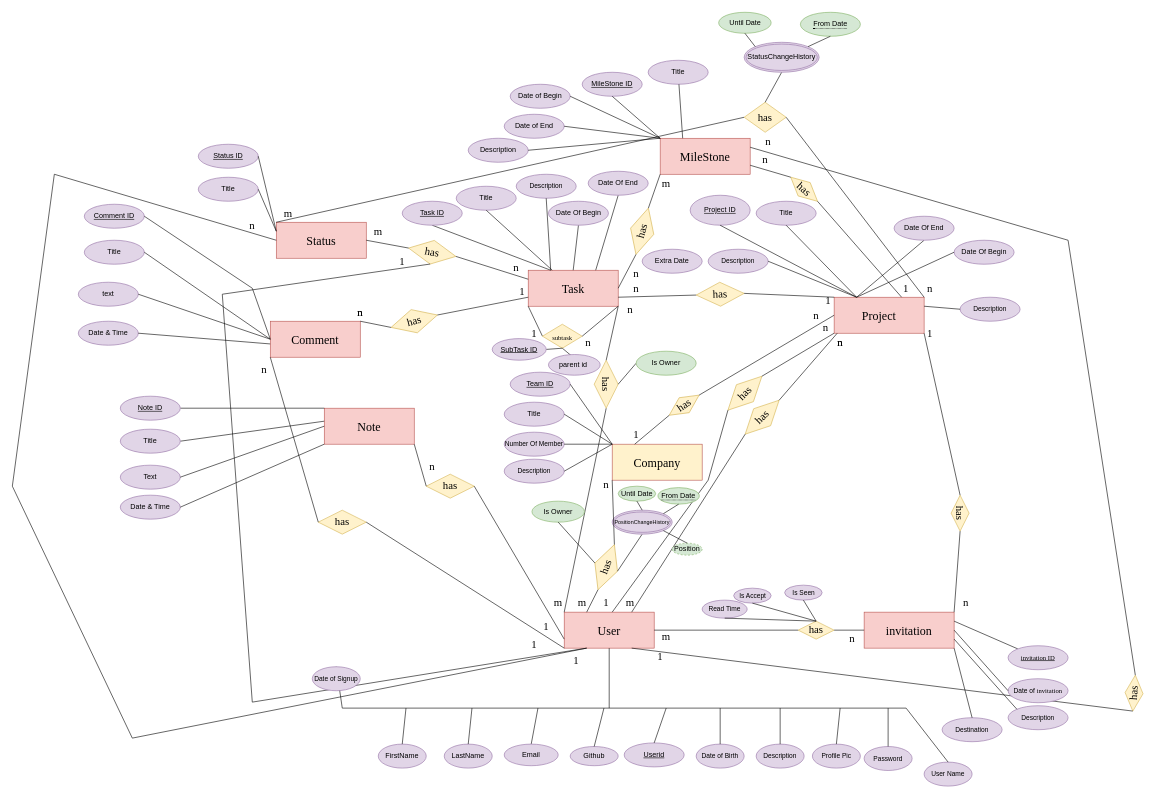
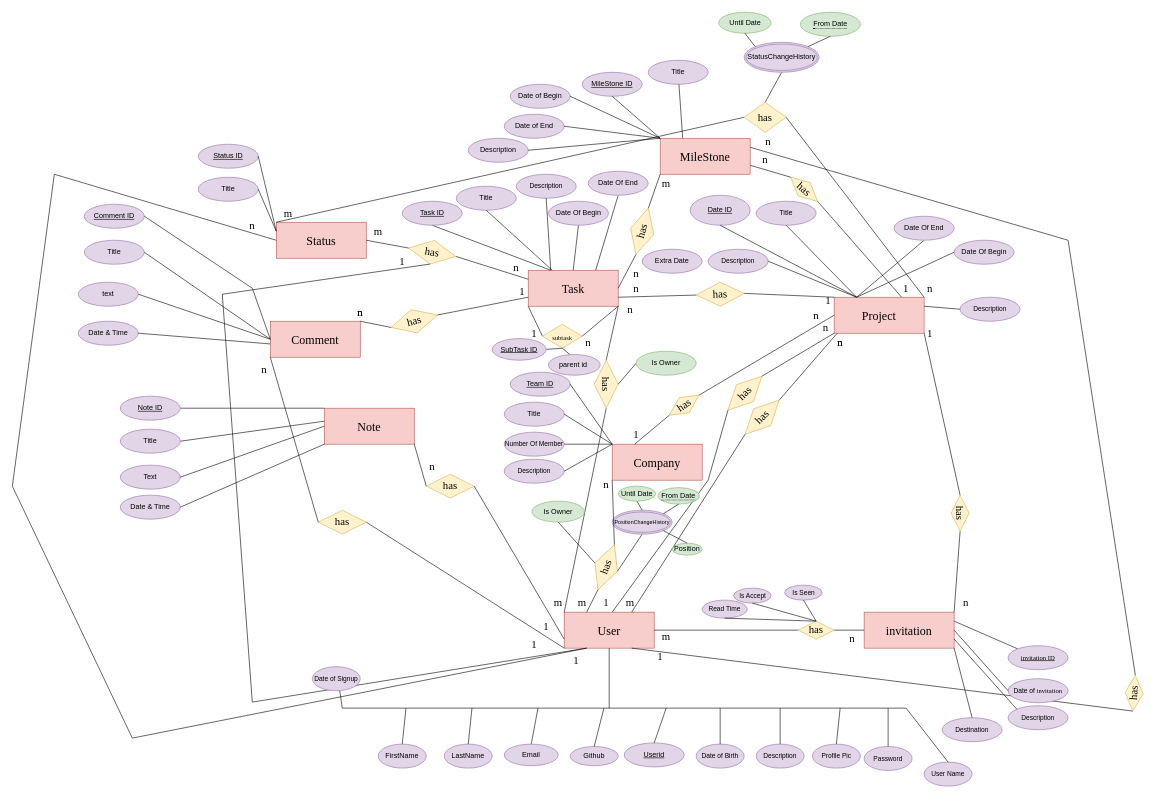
node "Project ID": label "Project ID" -> "Date ID"
node "Company": fillcolor #fff2cc -> #f8cecc
node "Position": style dashed -> solid
